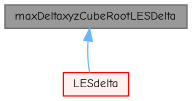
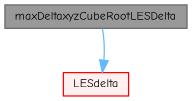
edge "LESdelta" -> "maxDeltaxyzCubeRootLESDelta": reversed
